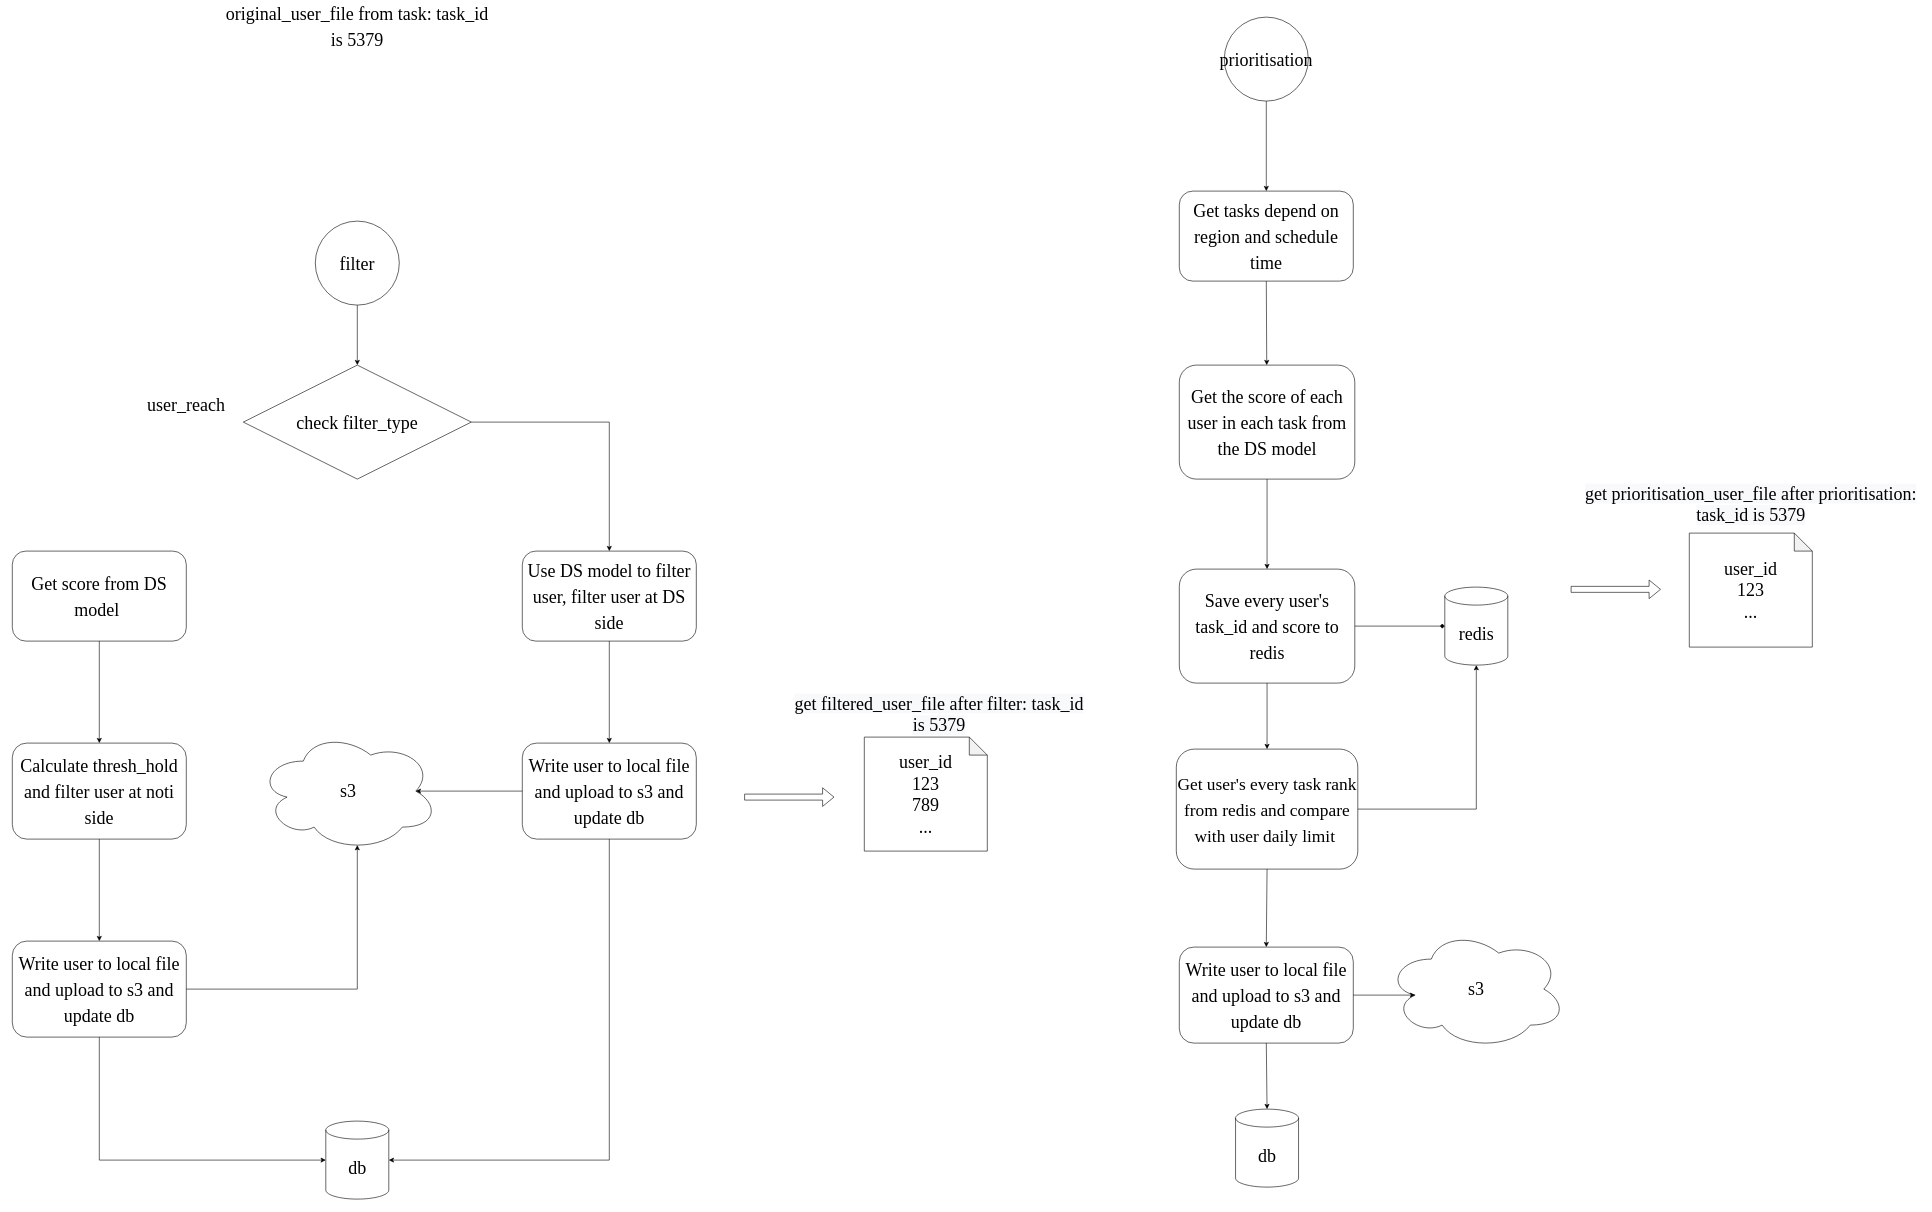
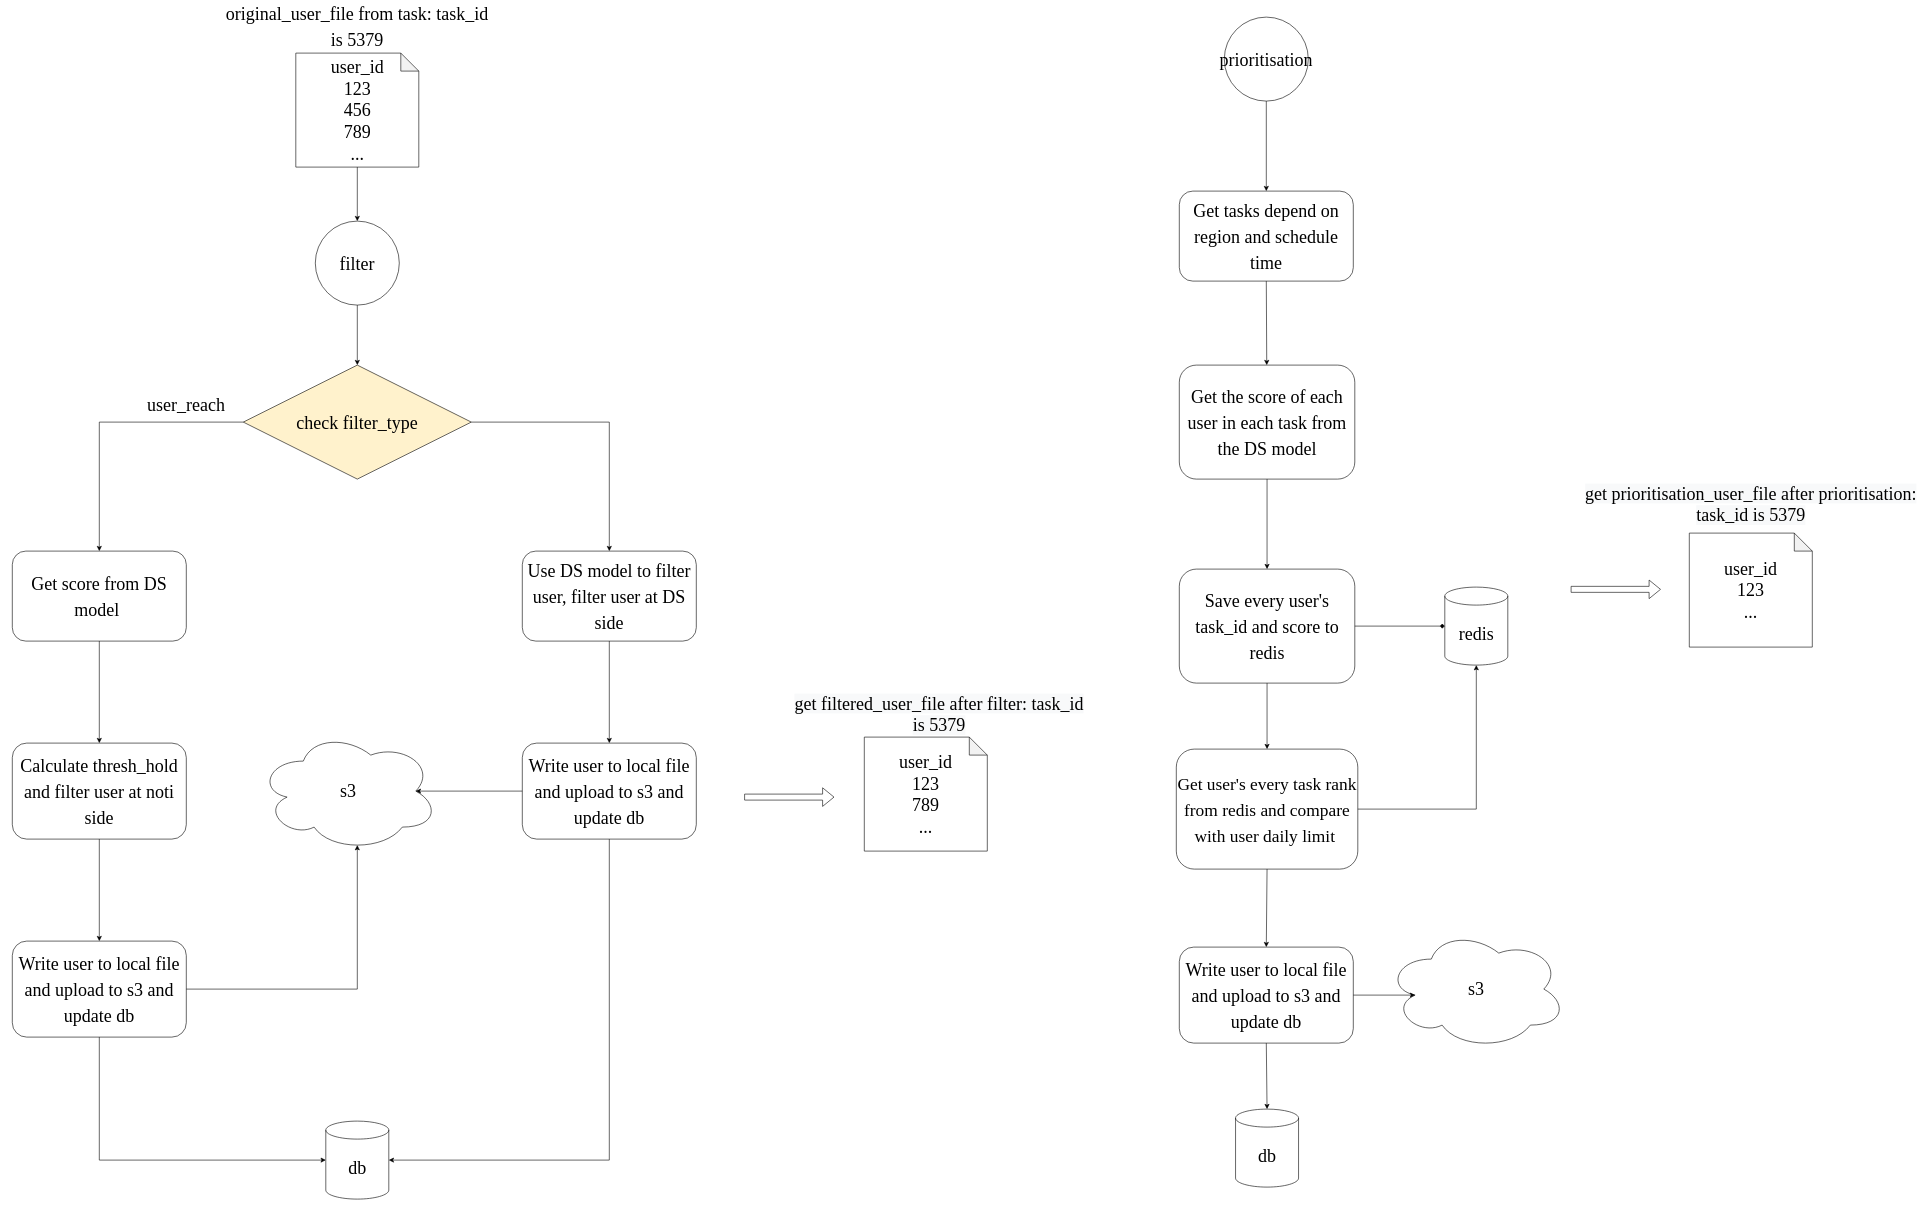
node "user_id 123 456 789 ...": added
edge "user_id 123 456 789 ..." -> "filter": added
edge "check filter_type" -> "Get score from DS model": added
node "check filter_type": fillcolor #ffffff -> #fff2cc
